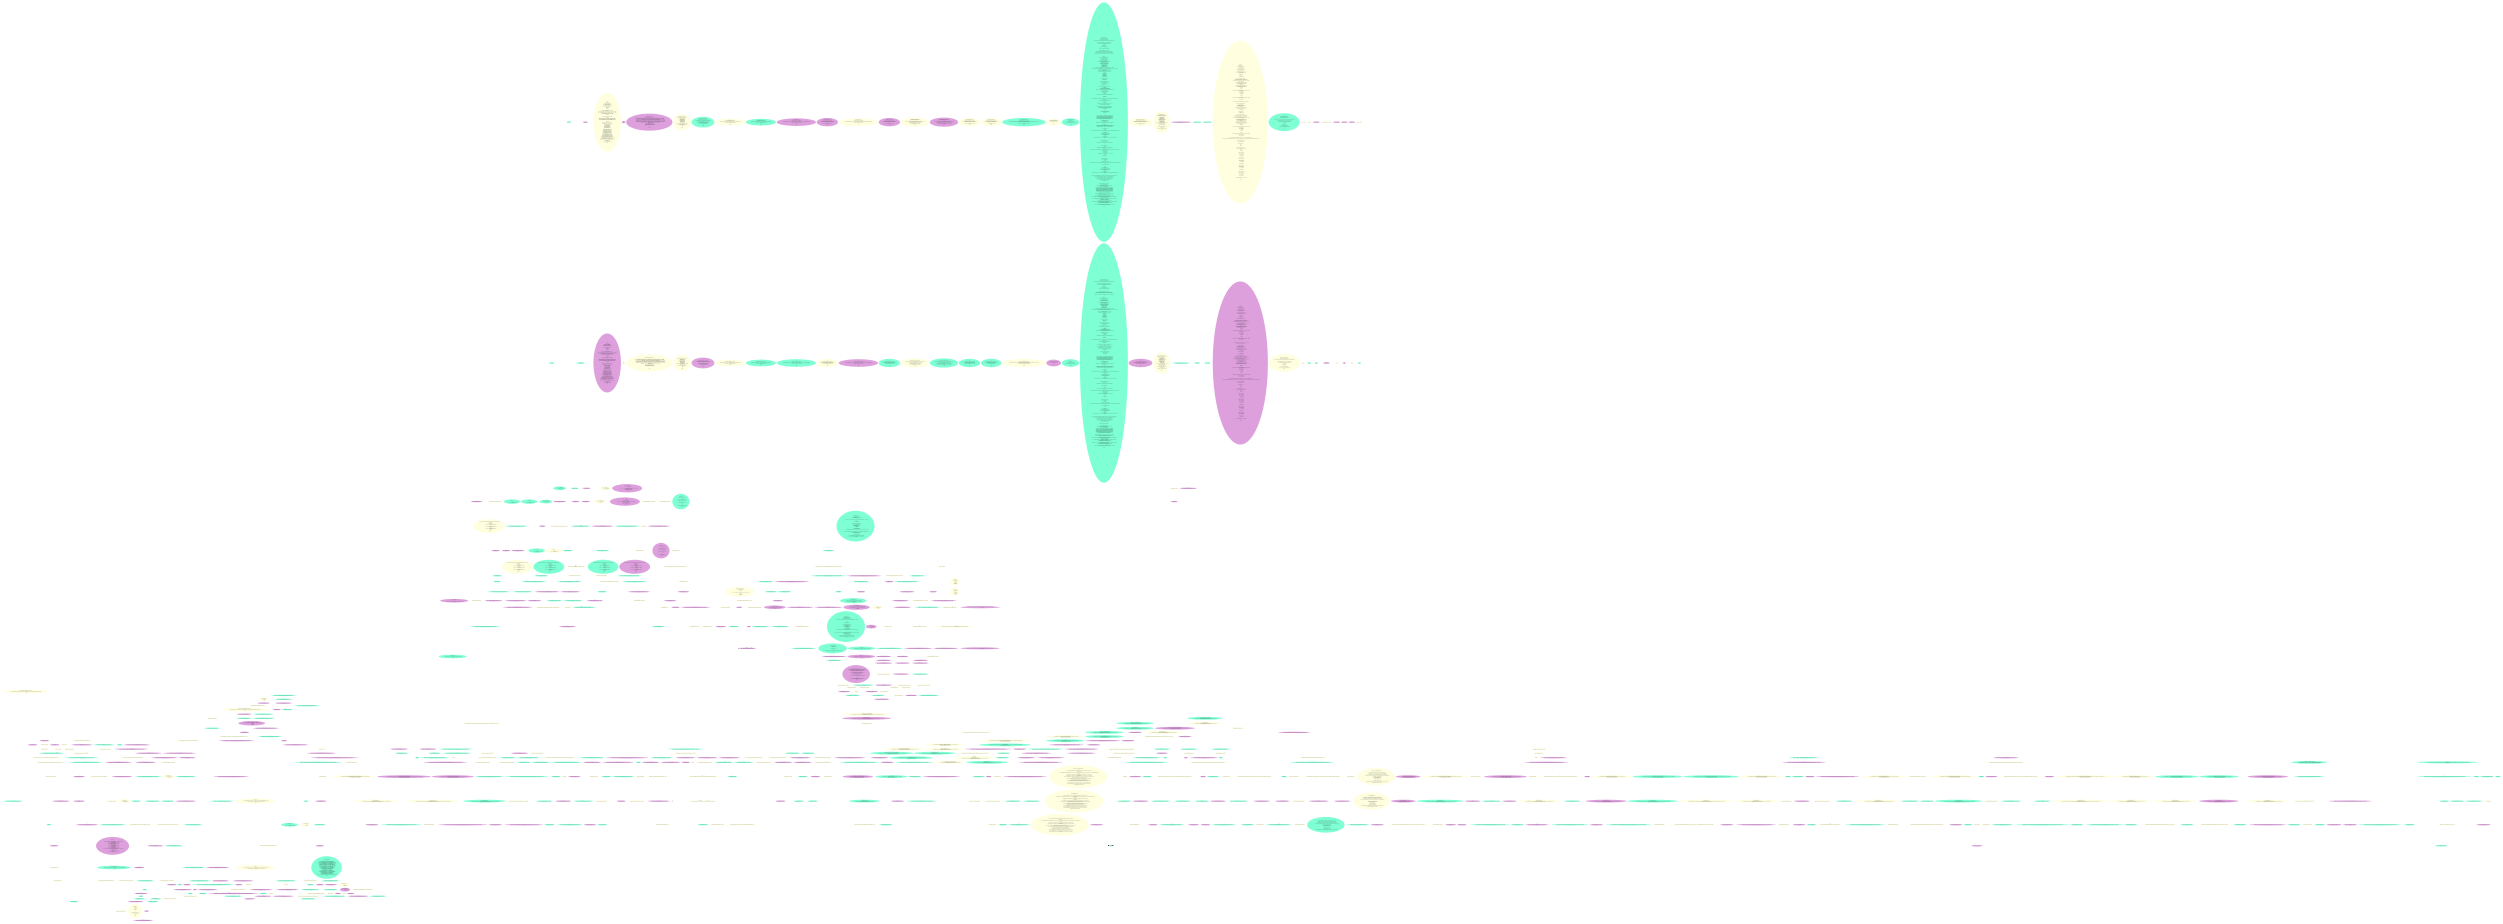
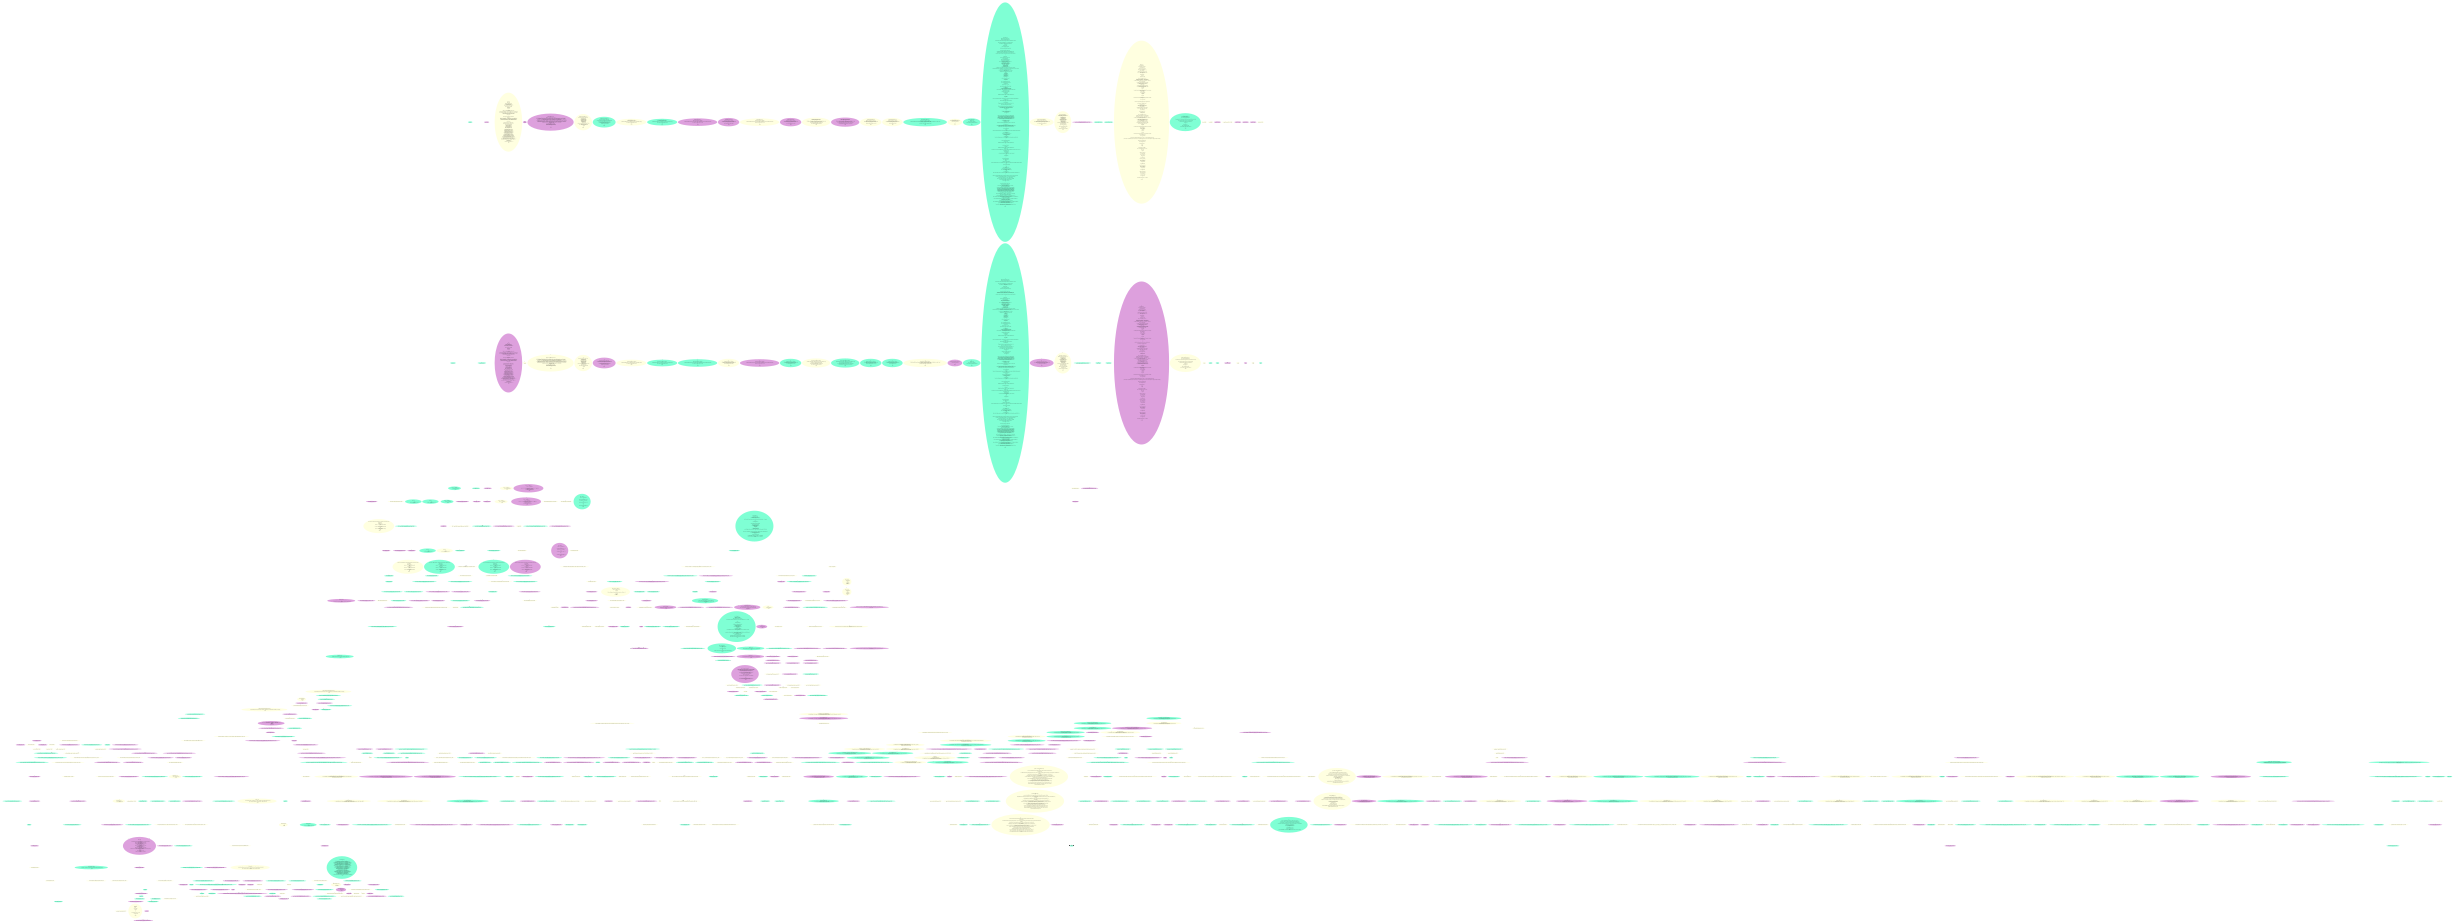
node "RegularWithRecursivePatterns = Regular8 764548": removed
